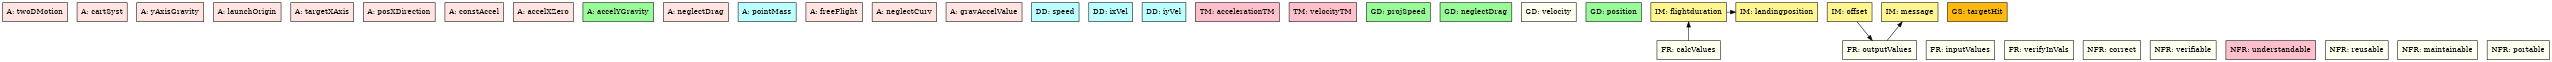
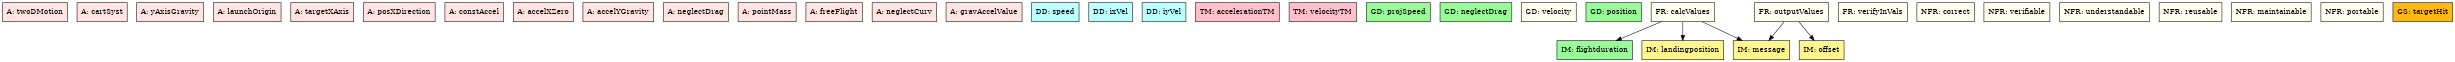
node "A: accelYGravity": fillcolor palegreen -> mistyrose
node "A: pointMass": fillcolor paleturquoise1 -> mistyrose
node "IM: flightduration": fillcolor khaki1 -> palegreen
edge "IM: flightduration" -> "IM: landingposition": now "FR: calcValues" -> "IM: landingposition"
edge "IM: offset" -> "FR: outputValues": reversed
edge "FR: calcValues" -> "IM: message": added
node "FR: inputValues": removed
node "NFR: understandable": fillcolor pink -> ivory
